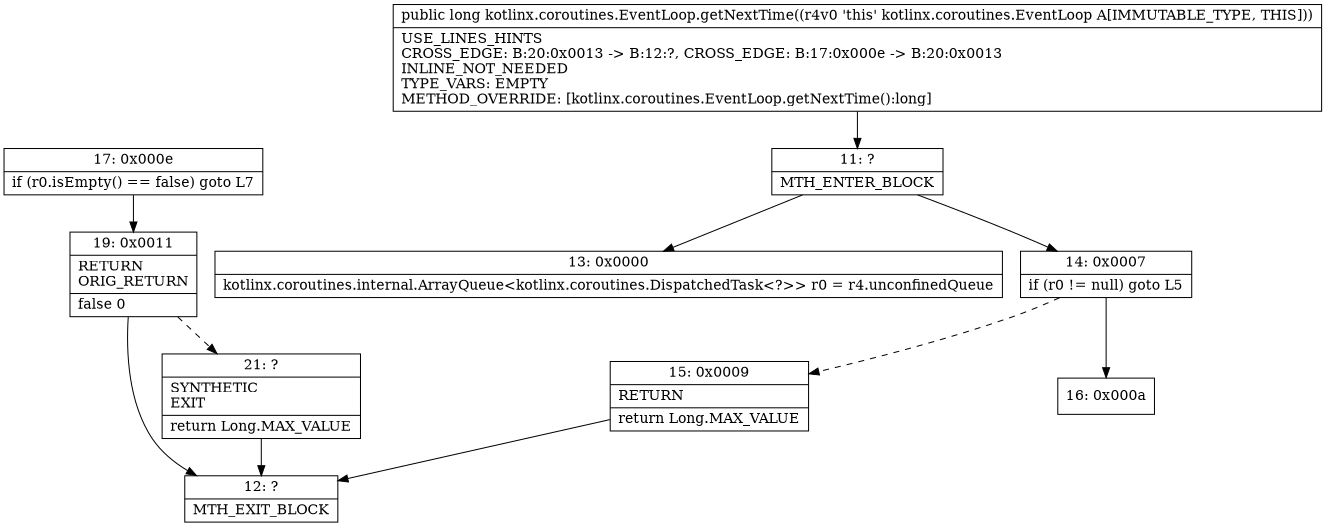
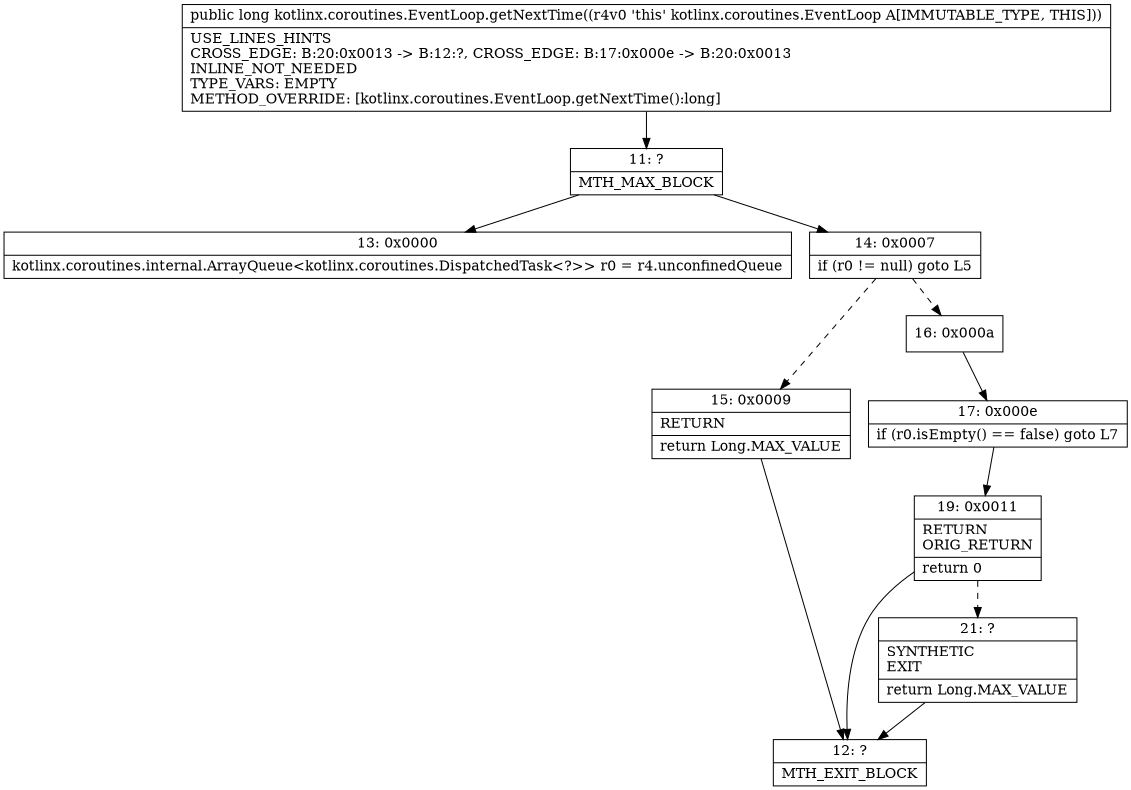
node "11: ?": text "MTH_ENTER_BLOCK" -> "MTH_MAX_BLOCK"
node "19: 0x0011": text "false 0" -> "return 0"
edge "14: 0x0007" -> "16: 0x000a": style solid -> dashed
edge "16: 0x000a" -> "17: 0x000e": added
